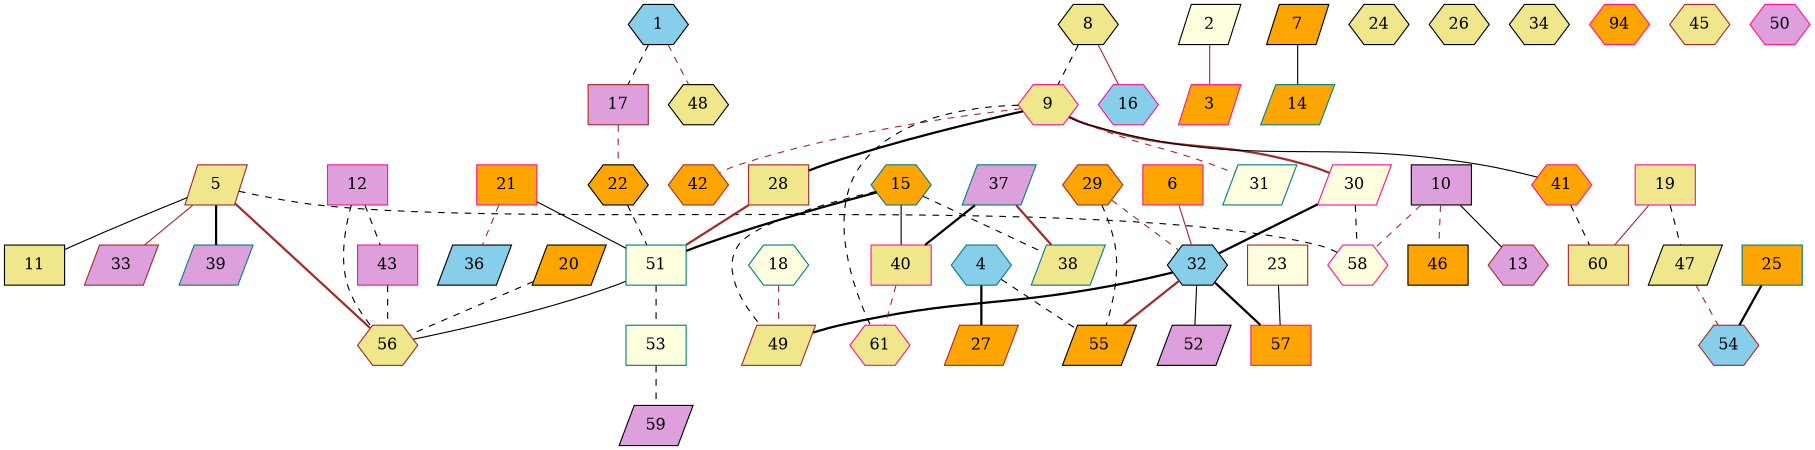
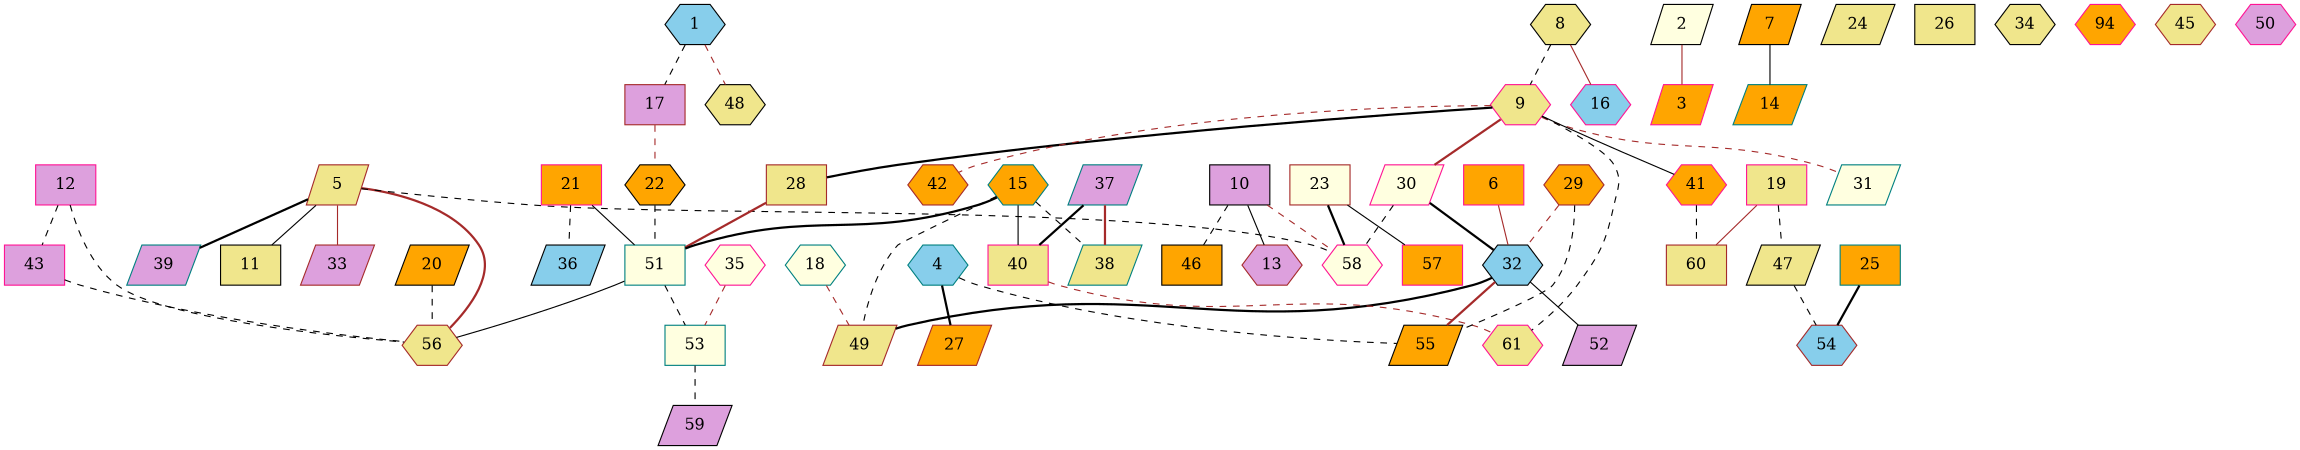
node "24": shape hexagon -> parallelogram
node "26": shape hexagon -> box
edge "21" -- "36": color brown -> black
edge "23" -- "58": added
edge "10" -- "46": color brown -> black
node "35": added
edge "32" -- "57": removed
edge "47" -- "54": color brown -> black
